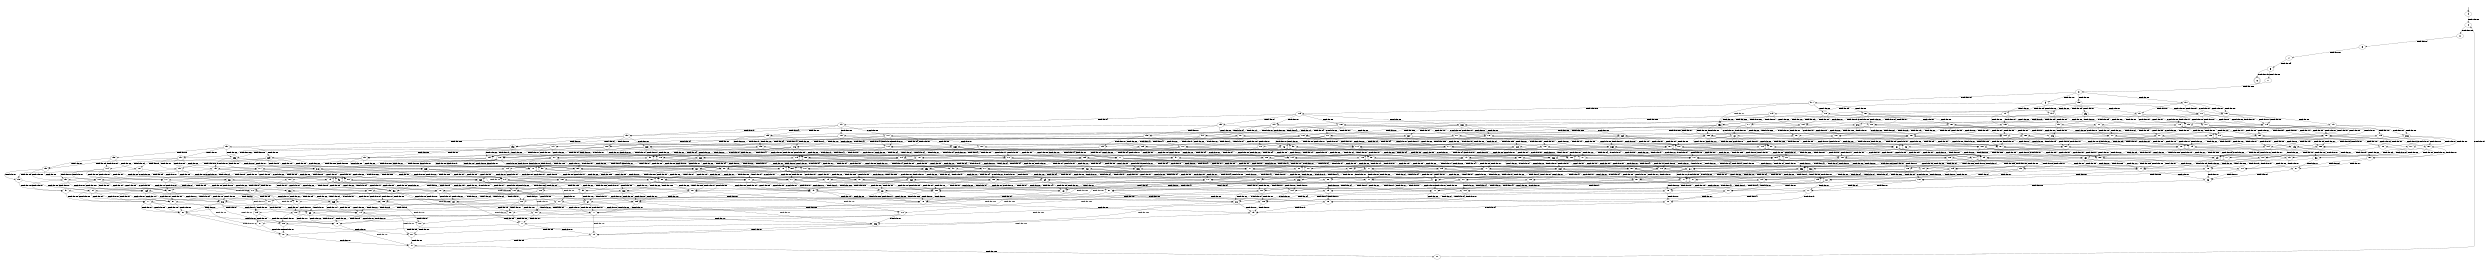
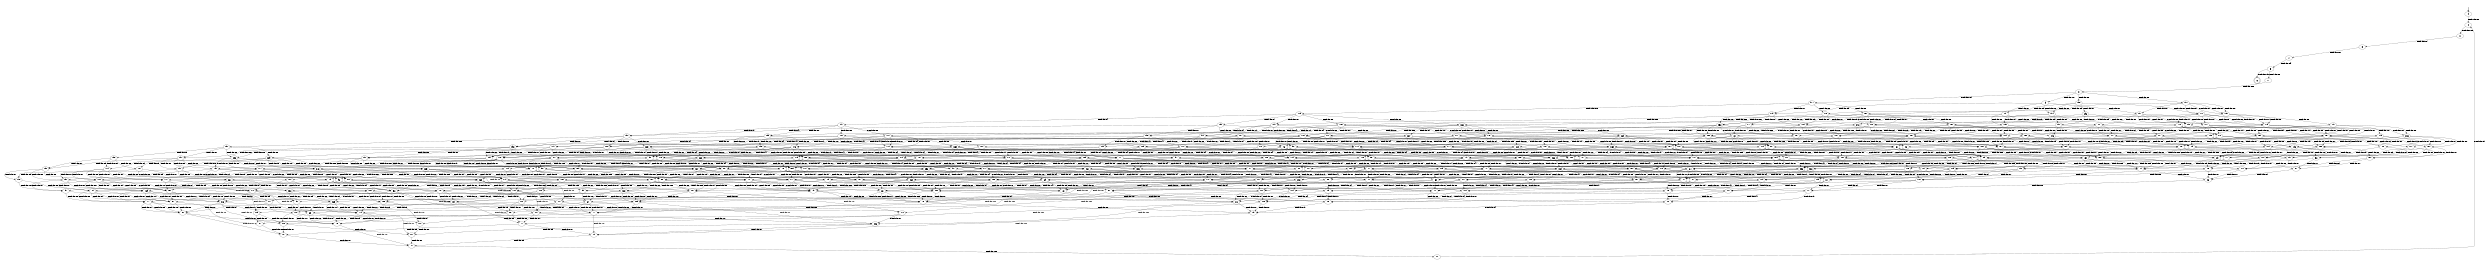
edge "974" -> "156": now "974" -> "179"
edge "54" -> "55": label "activity_ss" -> "activity_l"
